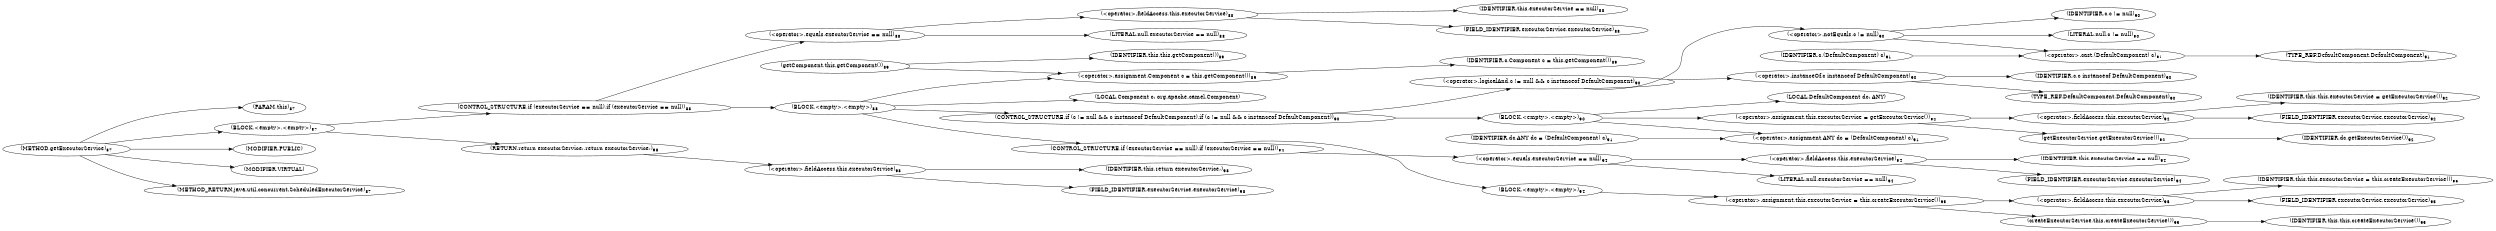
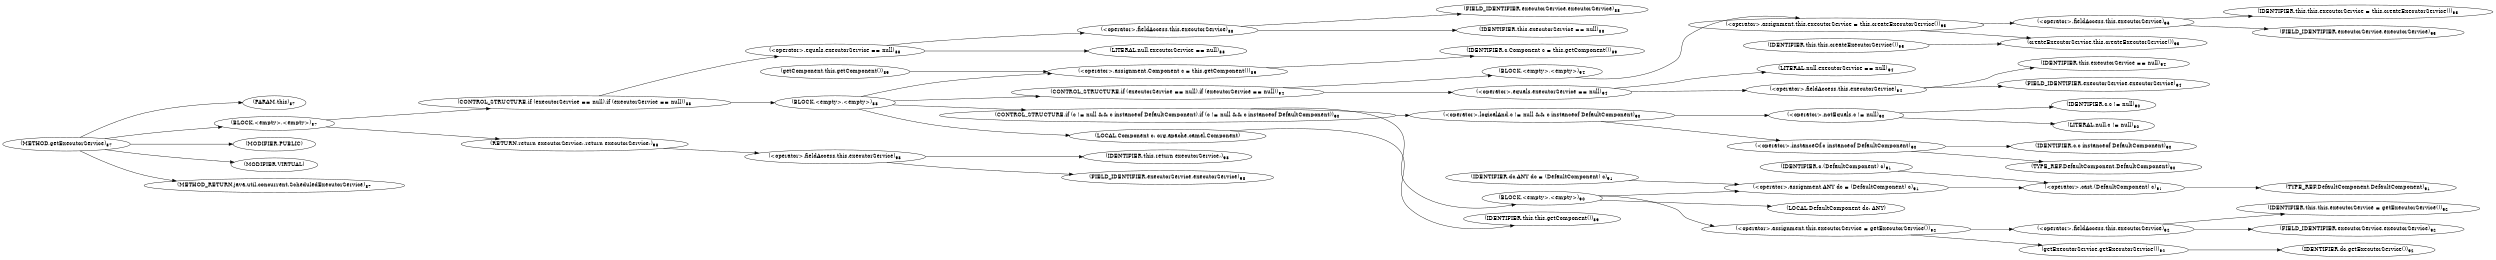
edge "(<operator>.notEquals,c != null)" -> "(<operator>.cast,(DefaultComponent) c)": now "(<operator>.assignment,ANY dc = (DefaultComponent) c)" -> "(<operator>.cast,(DefaultComponent) c)"
edge "(getComponent,this.getComponent())" -> "(IDENTIFIER,this,this.getComponent())": now "(LOCAL,Component c: org.apache.camel.Component)" -> "(IDENTIFIER,this,this.getComponent())"
edge "(createExecutorService,this.createExecutorService())" -> "(IDENTIFIER,this,this.createExecutorService())": reversed
